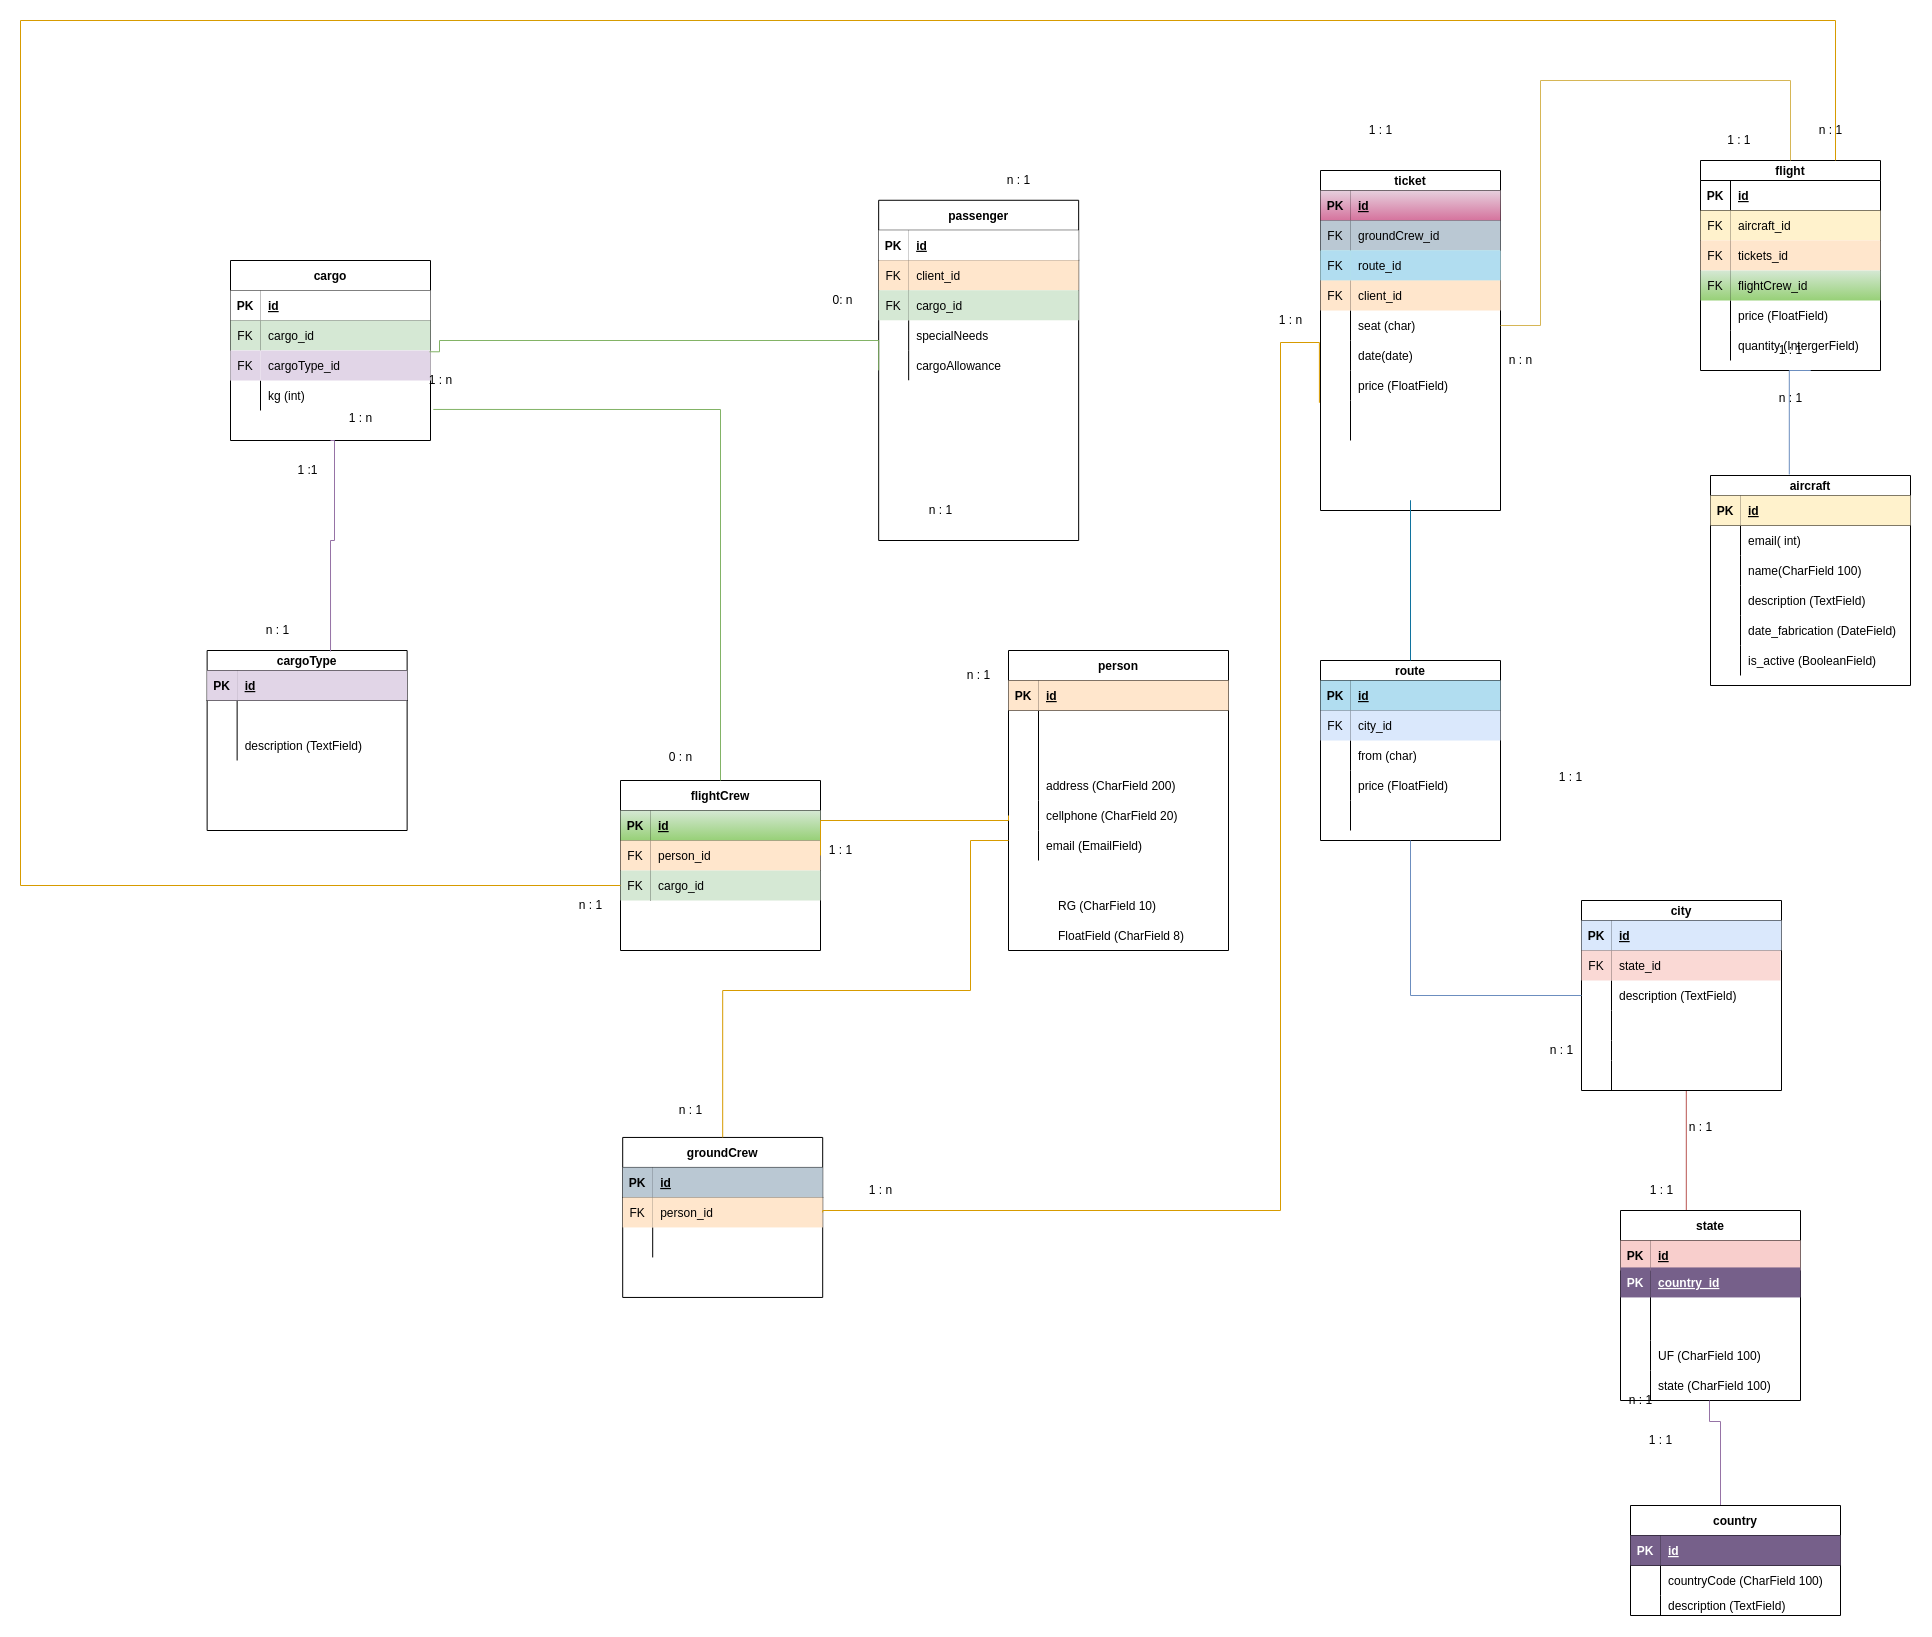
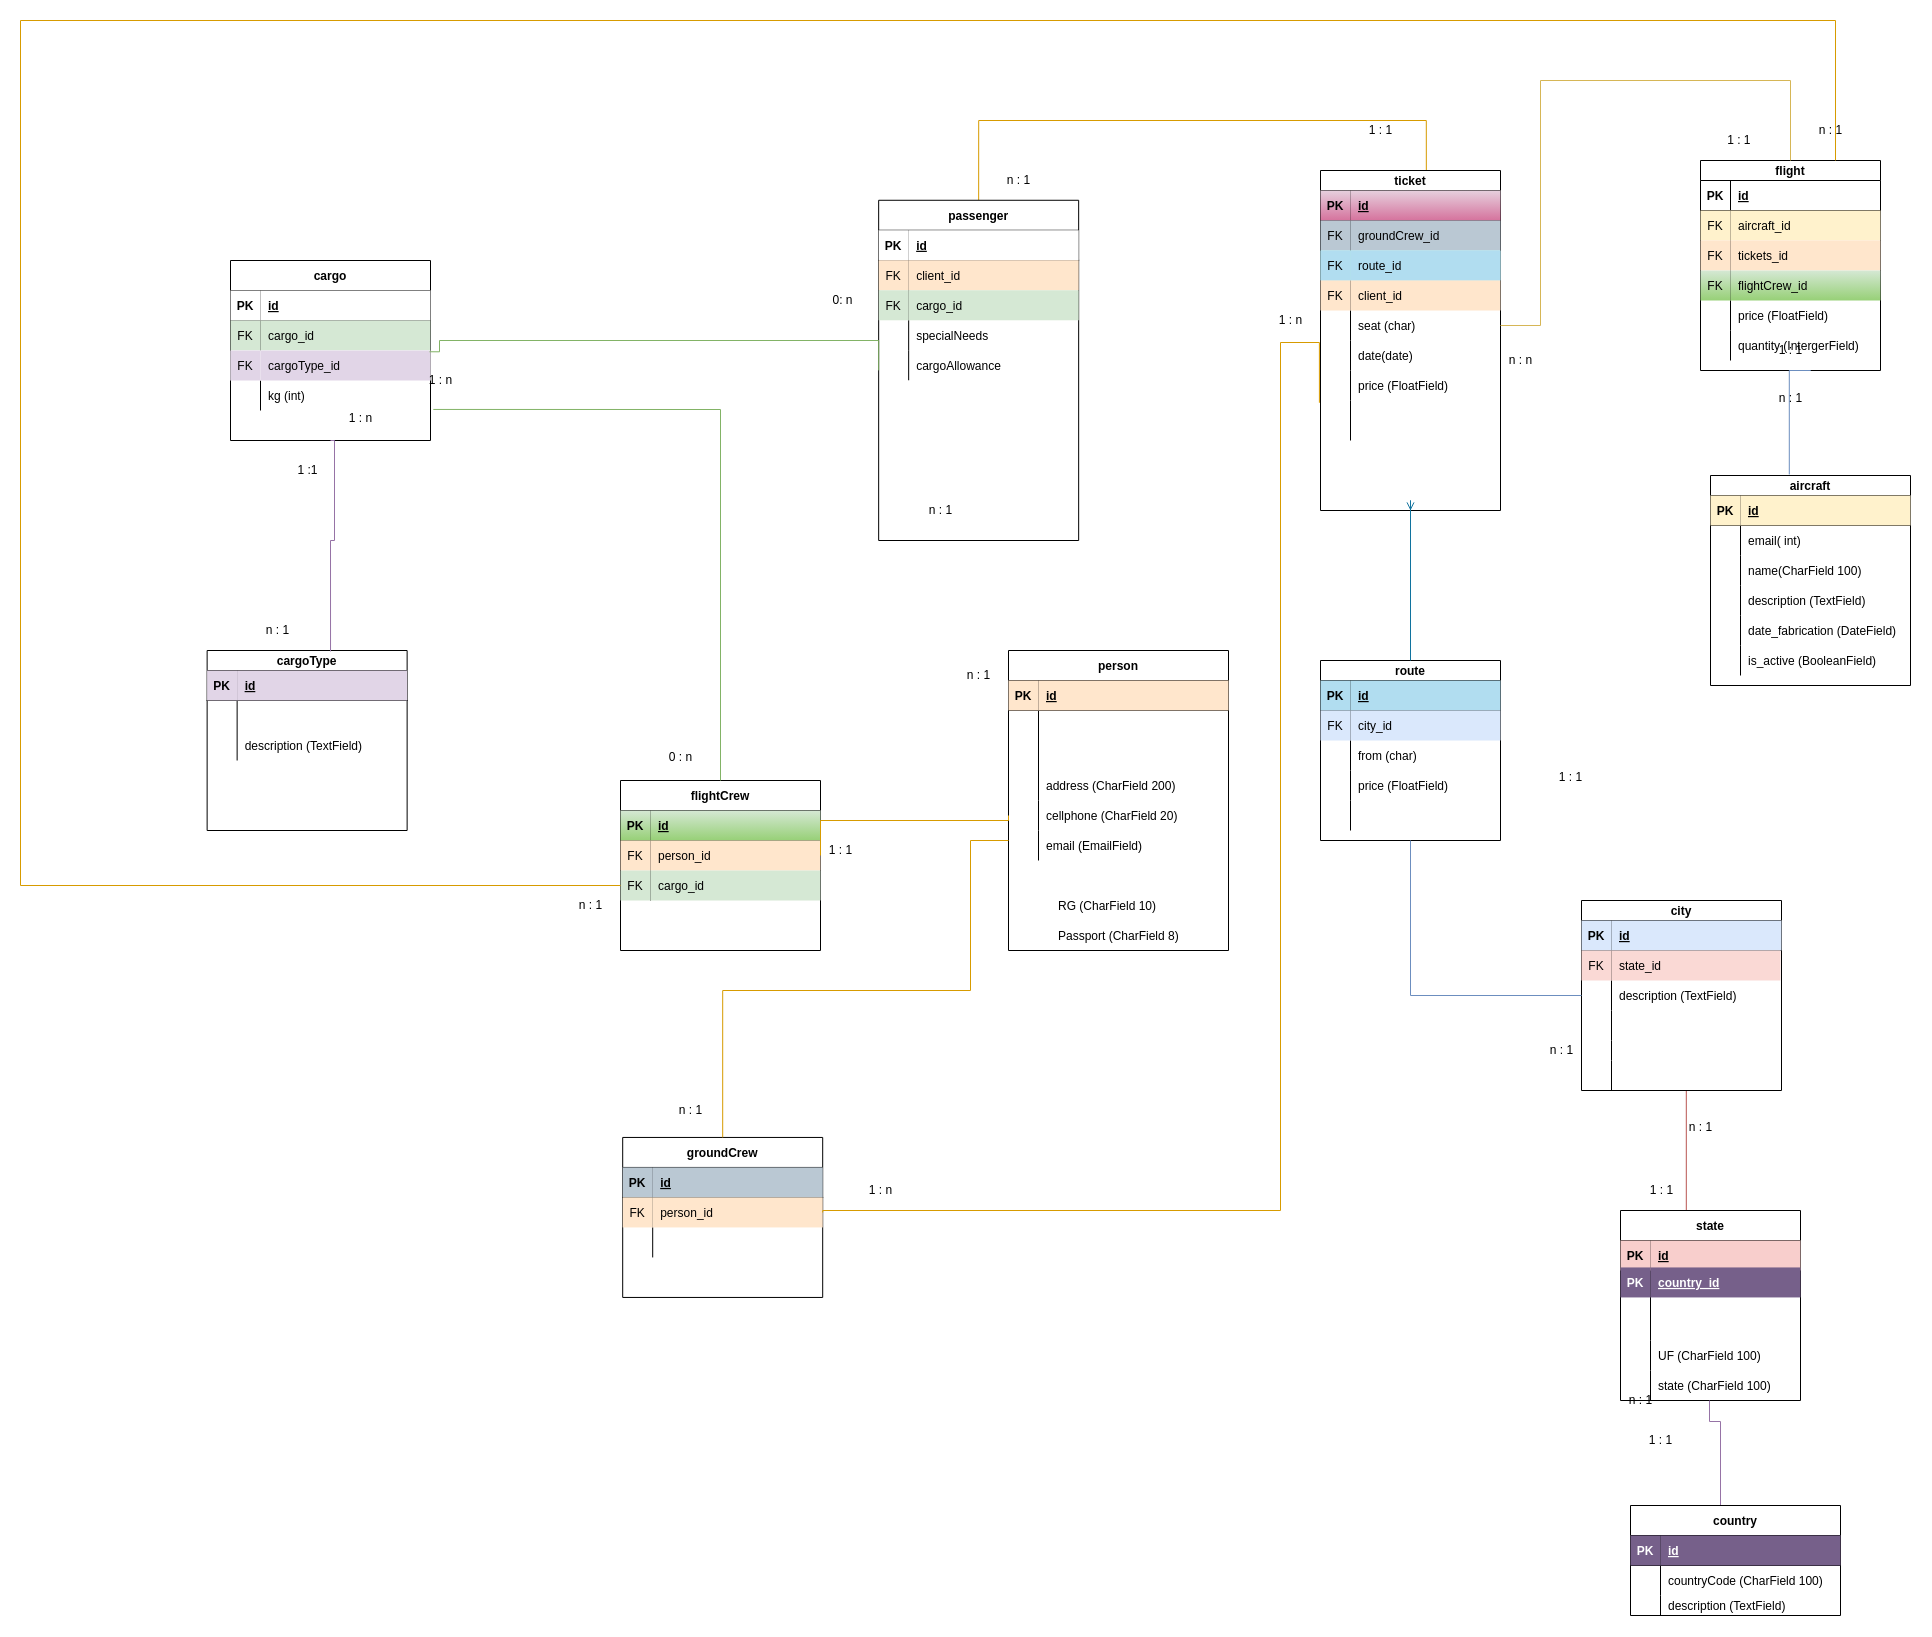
edge "ticket" -- "passenger": added
edge "ticket" -- "route": arrowhead none -> open
node "FloatField (CharField 8)": label "FloatField (CharField 8)" -> "Passport (CharField 8)"
